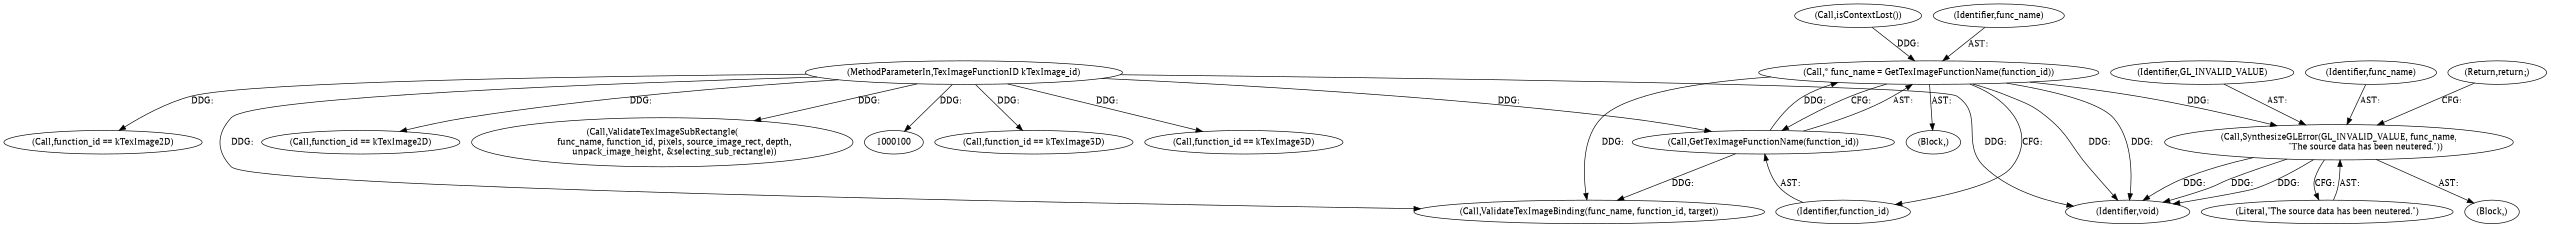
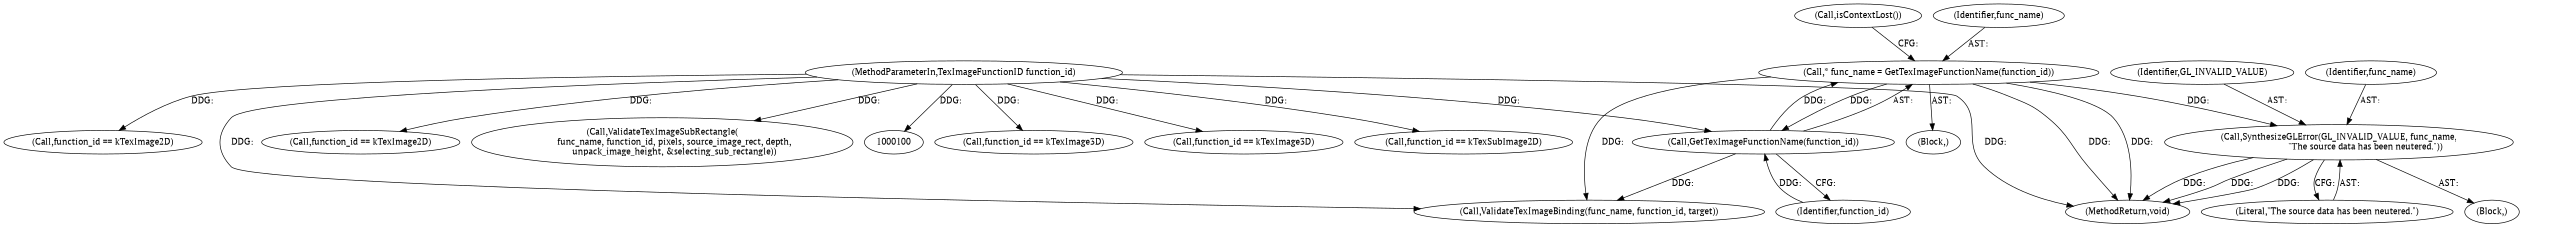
edge "(Call,isContextLost())" -> "(Call,* func_name = GetTexImageFunctionName(function_id))": label "DDG: " -> "CFG: "
node "(MethodParameterIn,TexImageFunctionID kTexImage_id)": label "(MethodParameterIn,TexImageFunctionID kTexImage_id)" -> "(MethodParameterIn,TexImageFunctionID function_id)"
node "(Return,return;)": removed
edge "(Call,* func_name = GetTexImageFunctionName(function_id))" -> "(Call,GetTexImageFunctionName(function_id))": label "CFG: " -> "DDG: "
node "(Call,function_id == kTexSubImage2D)": added
edge "(Call,* func_name = GetTexImageFunctionName(function_id))" -> "(Identifier,function_id)": now "(Call,GetTexImageFunctionName(function_id))" -> "(Identifier,function_id)"
edge "(Identifier,function_id)" -> "(Call,GetTexImageFunctionName(function_id))": label "AST: " -> "DDG: "
node "(Identifier,void)": label "(Identifier,void)" -> "(MethodReturn,void)"
